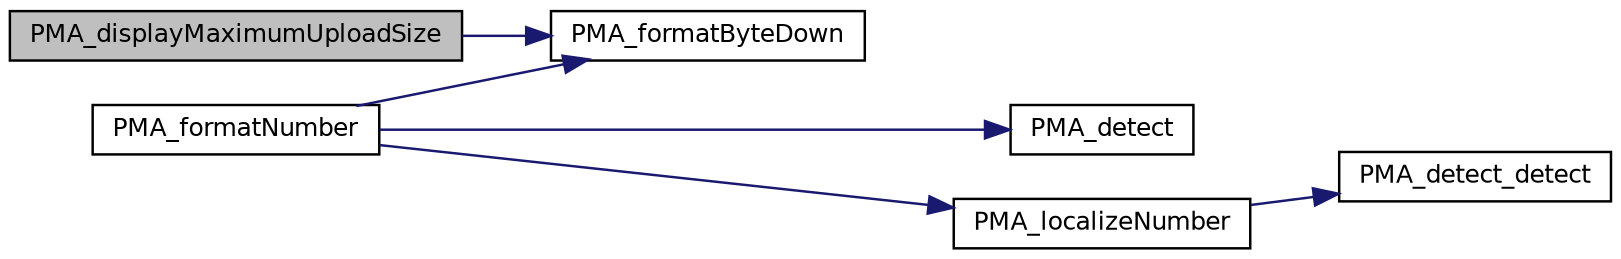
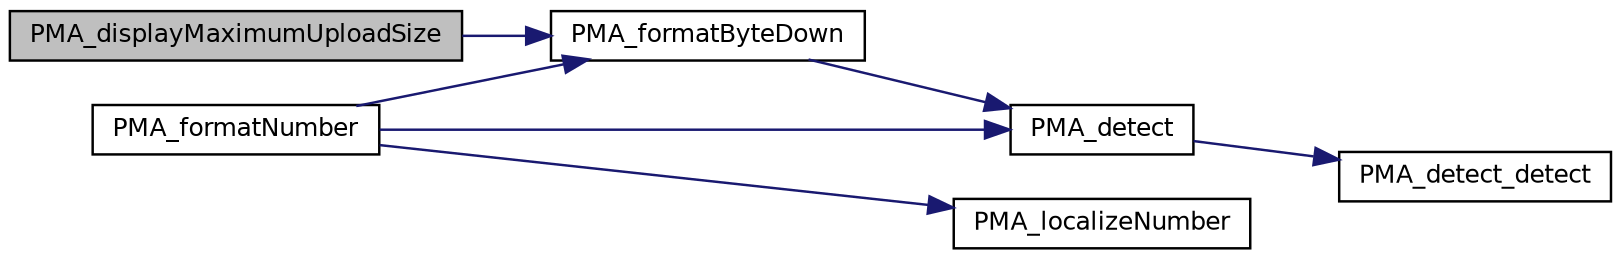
edge "PMA_formatByteDown" -> "PMA_detect": added
edge "PMA_localizeNumber" -> "PMA_detect_detect": now "PMA_detect" -> "PMA_detect_detect"
